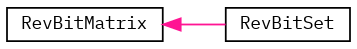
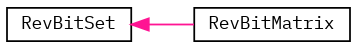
edge "RevBitSet" -> "RevBitMatrix": reversed
